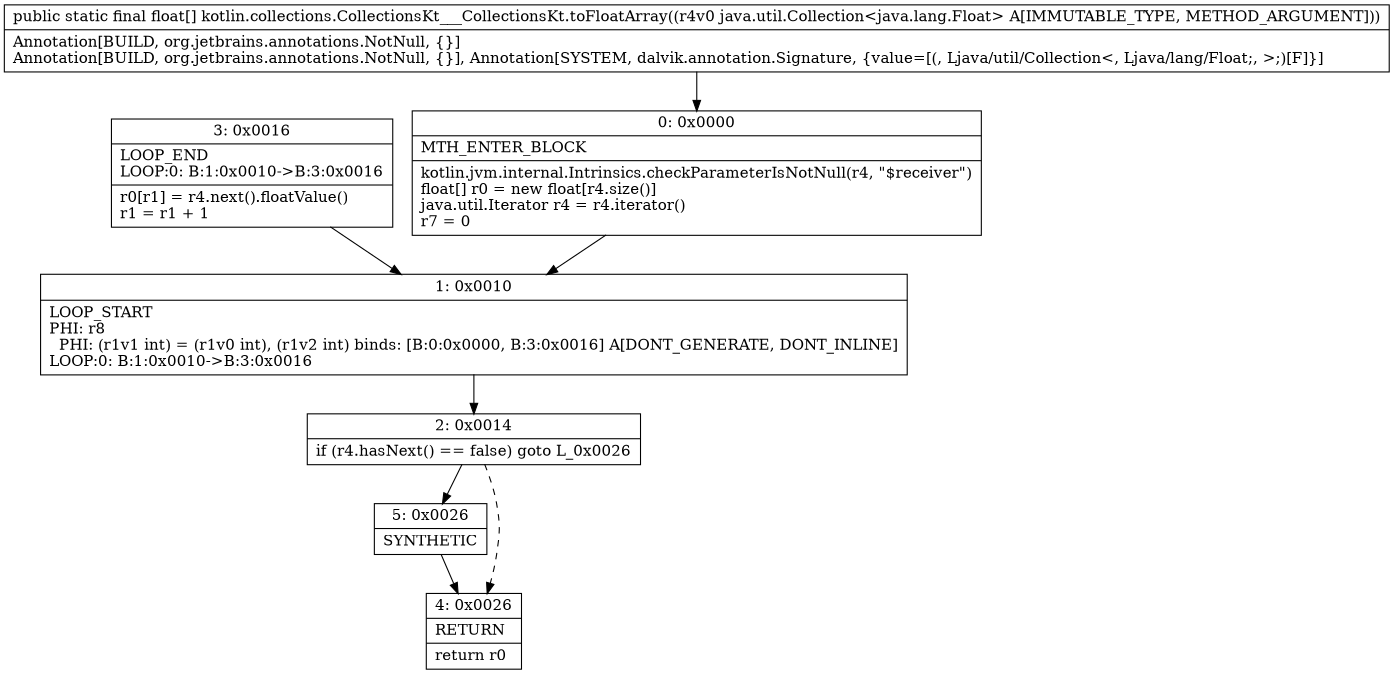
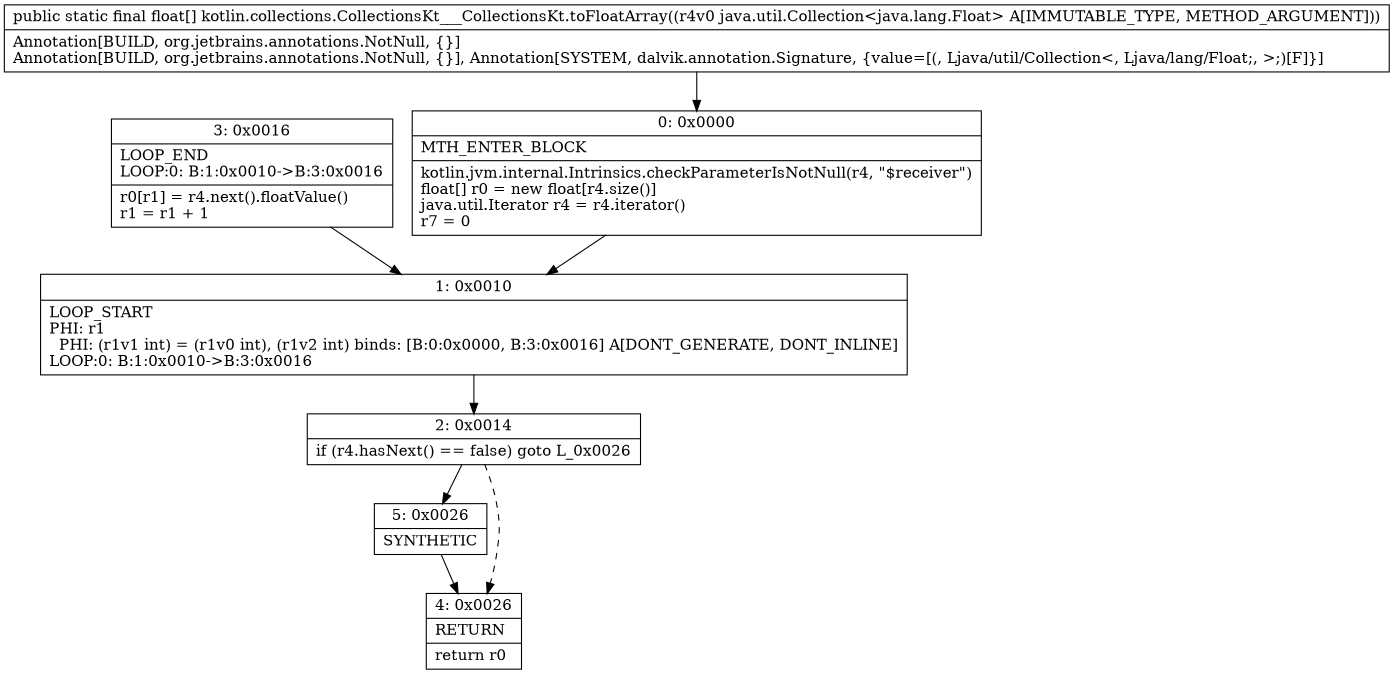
node "1: 0x0010": text "PHI: r8" -> "PHI: r1"
